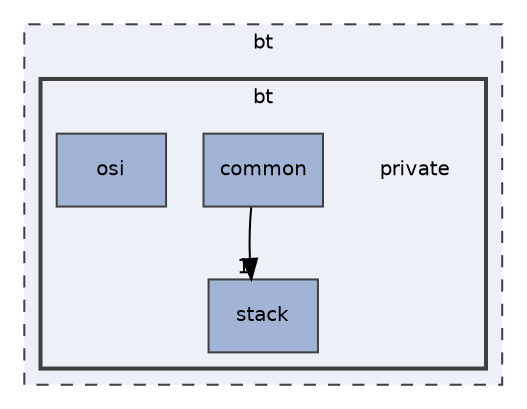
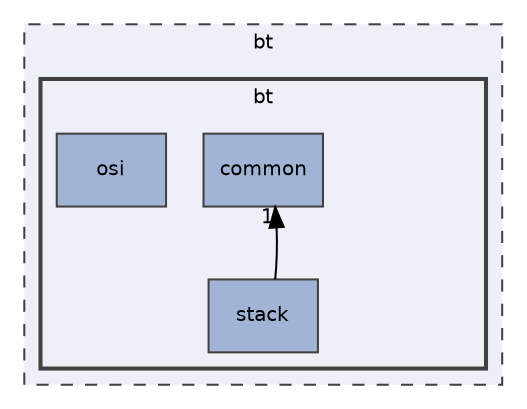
node "private": removed
edge "common" -> "stack": reversed
